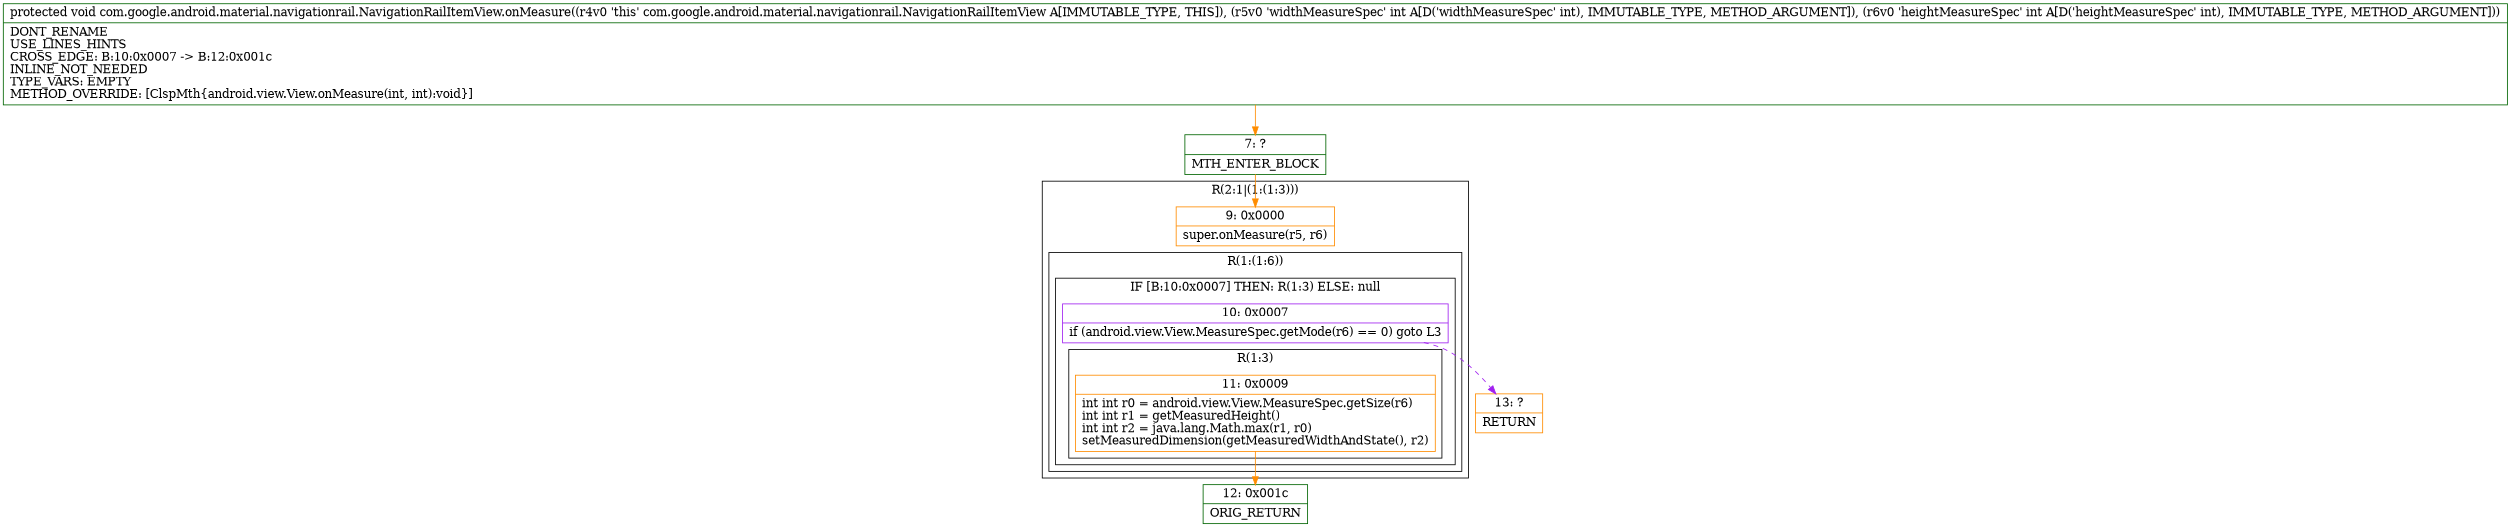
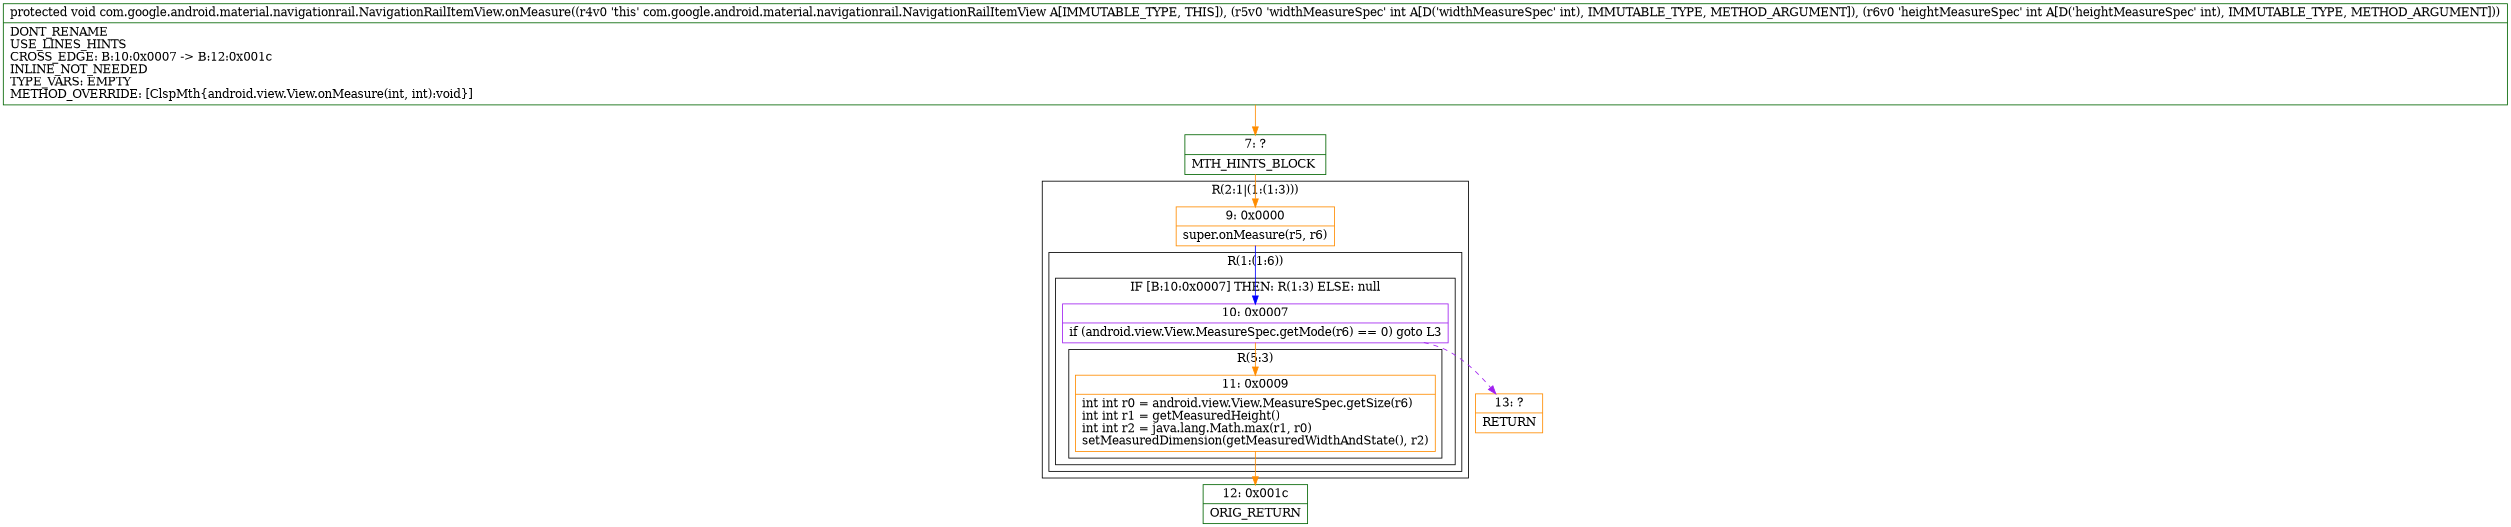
node "7: ?": text "MTH_ENTER_BLOCK" -> "MTH_HINTS_BLOCK"
edge "9: 0x0000" -> "10: 0x0007": added
edge "10: 0x0007" -> "11: 0x0009": added
cluster "R(1:3)": label "R(1:3)" -> "R(5:3)"
